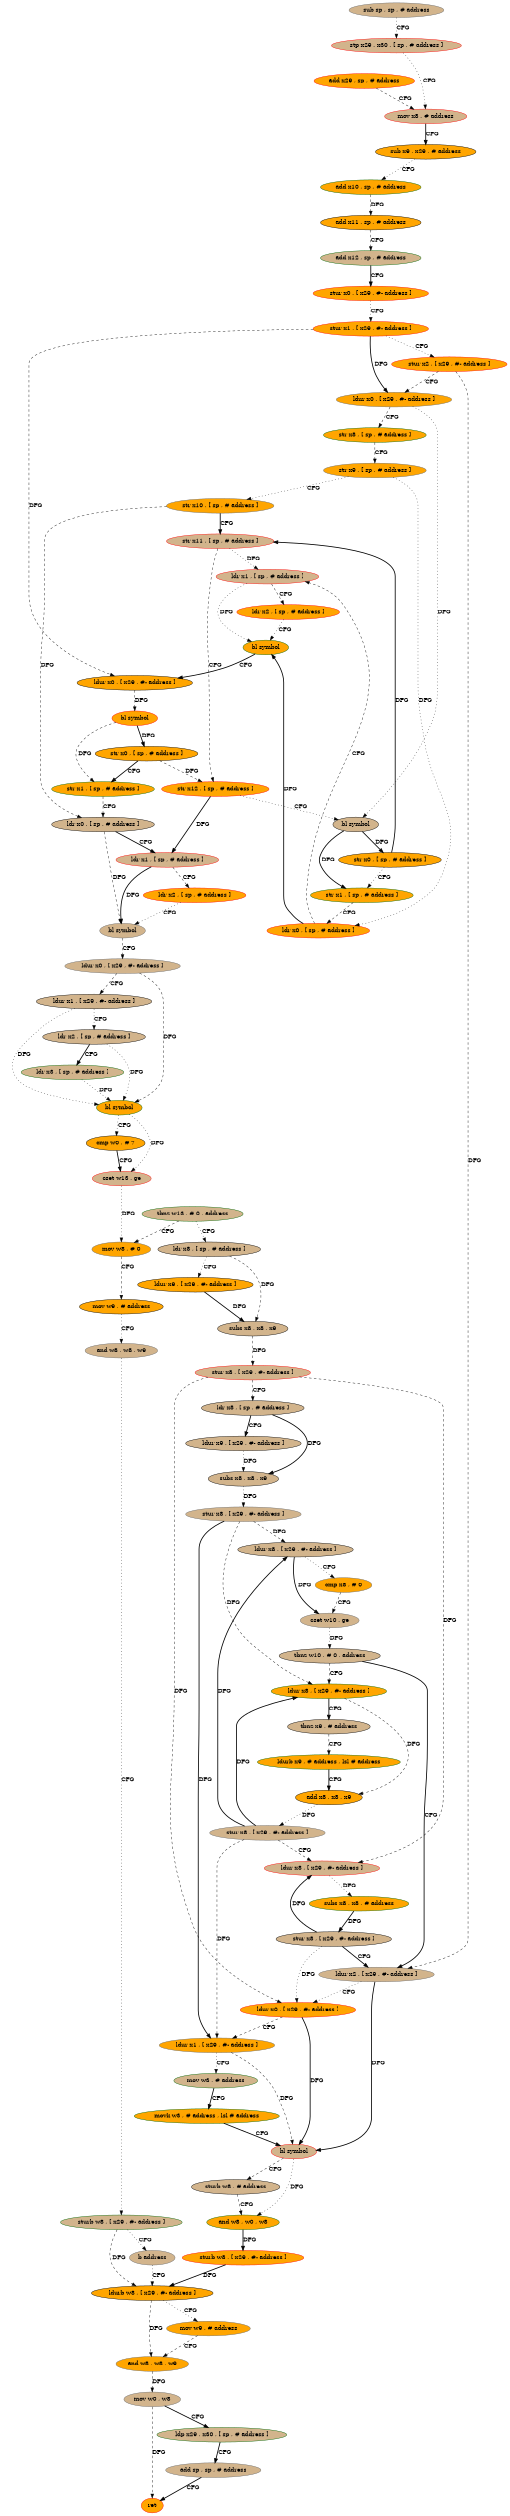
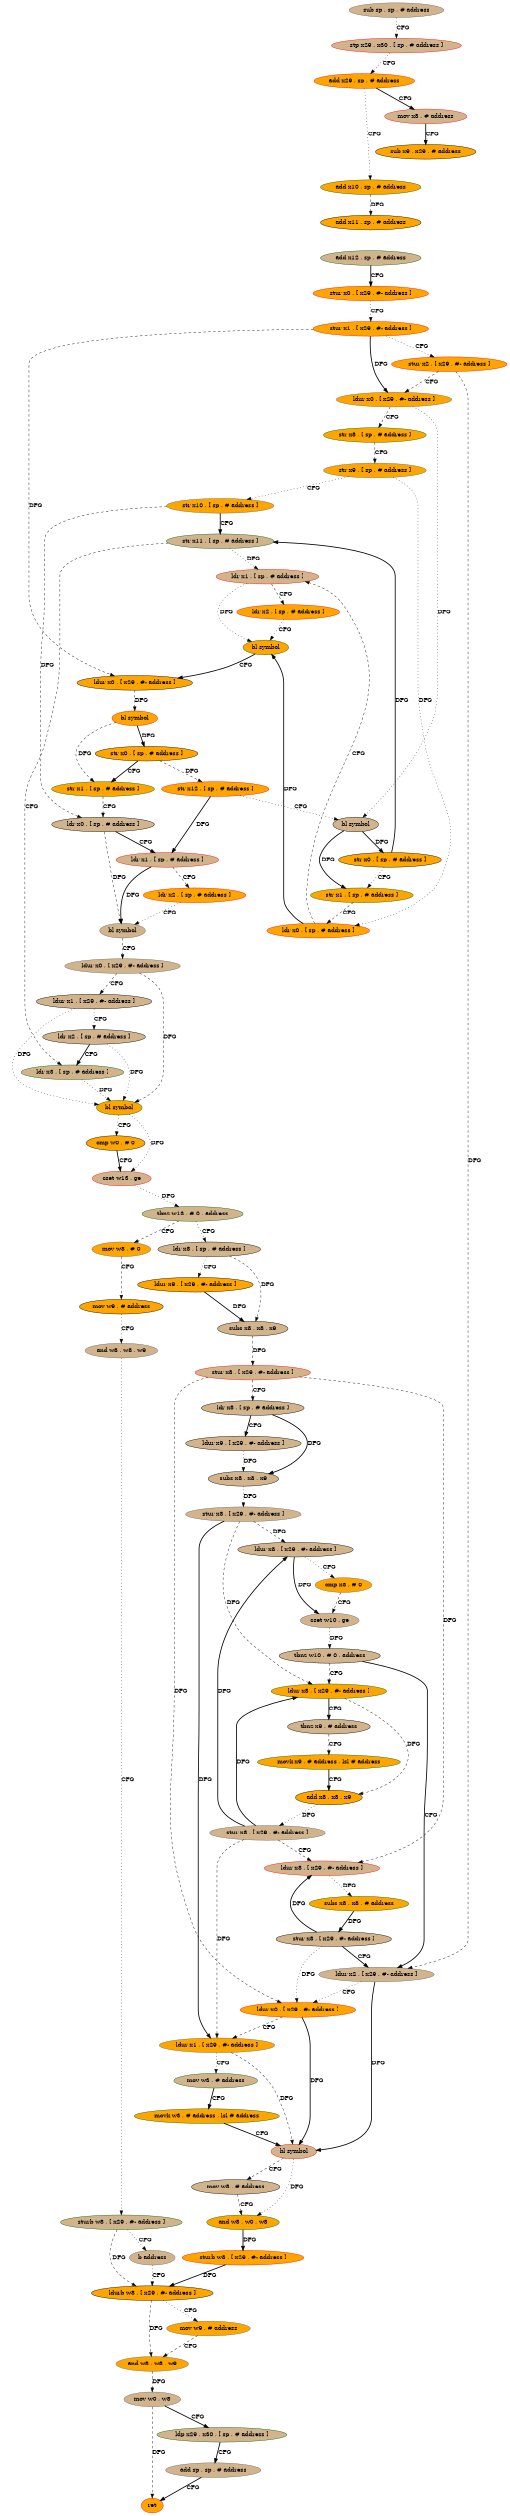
edge "stp x29 , x30 , [ sp , # address ]" -> "mov x8 , # address": now "stp x29 , x30 , [ sp , # address ]" -> "add x29 , sp , # address"
edge "add x29 , sp , # address" -> "mov x8 , # address": style dashed -> bold
edge "sub x9 , x29 , # address" -> "add x10 , sp , # address": now "add x29 , sp , # address" -> "add x10 , sp , # address"
edge "add x11 , sp , # address" -> "add x12 , sp , # address": removed, label "CFG"
node "str x11 , [ sp , # address ]": color red -> darkgreen
edge "str x11 , [ sp , # address ]" -> "str x12 , [ sp , # address ]": now "str x11 , [ sp , # address ]" -> "ldr x3 , [ sp , # address ]"
node "cmp w0 , # 7": label "cmp w0 , # 7" -> "cmp w0 , # 0"
edge "cset w13 , ge" -> "mov w8 , # 0": now "cset w13 , ge" -> "tbnz w13 , # 0 , address"
node "ldurb x9 , # address , lsl # address": label "ldurb x9 , # address , lsl # address" -> "movk x9 , # address , lsl # address"
node "sturb w8 , # address": label "sturb w8 , # address" -> "mov w8 , # address"
